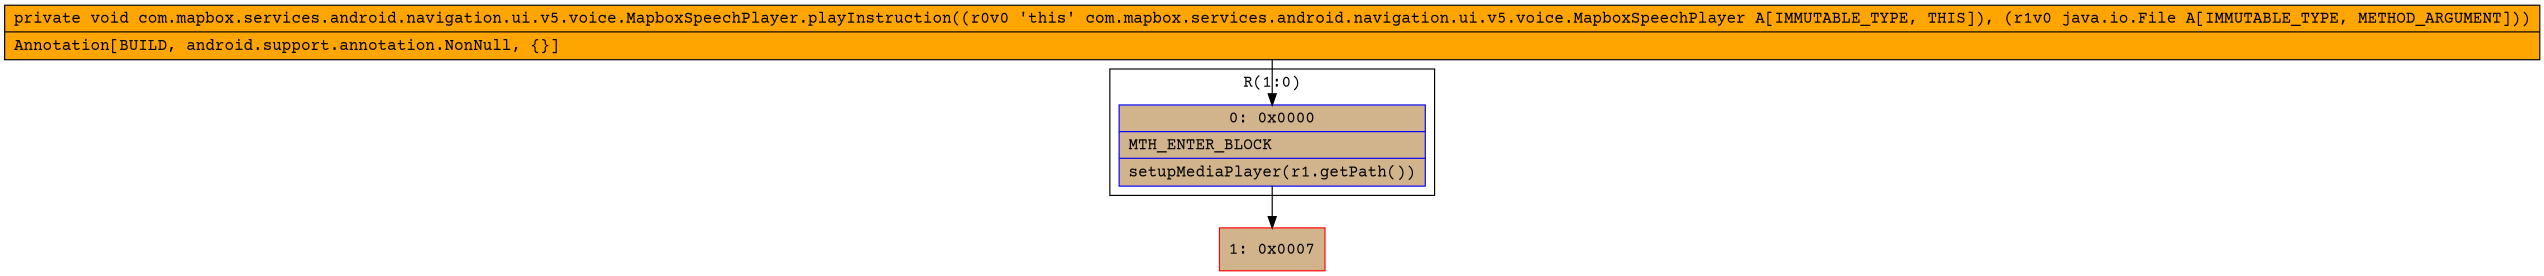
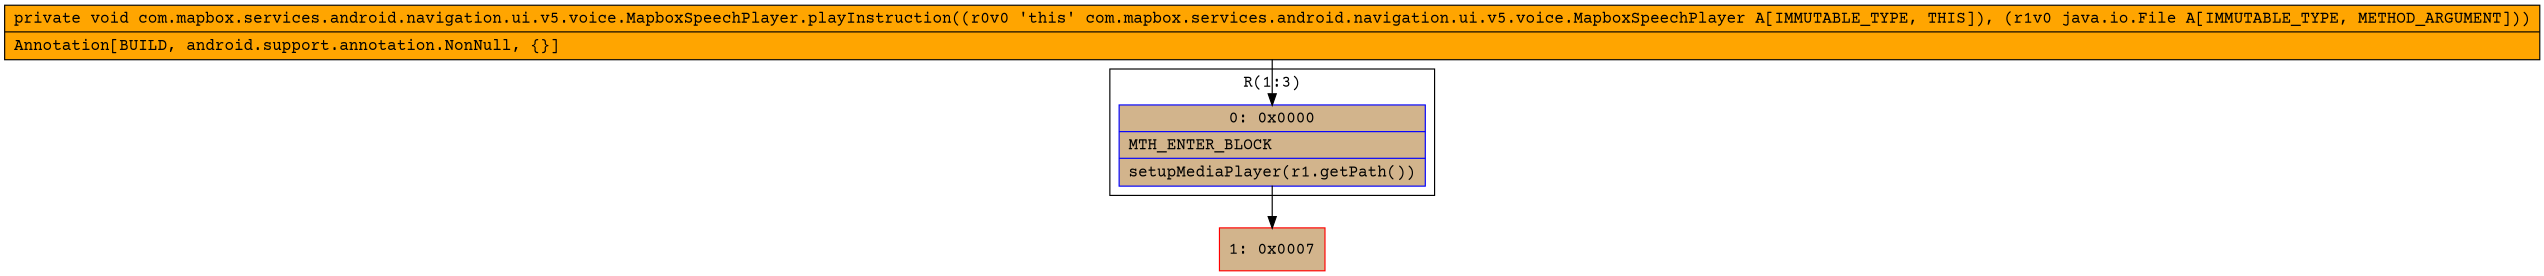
cluster "R(1:0)": label "R(1:0)" -> "R(1:3)"
